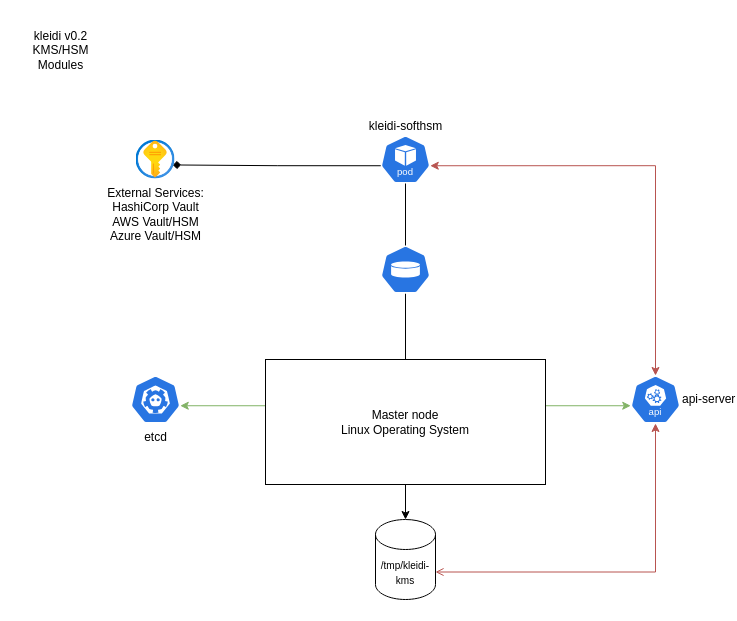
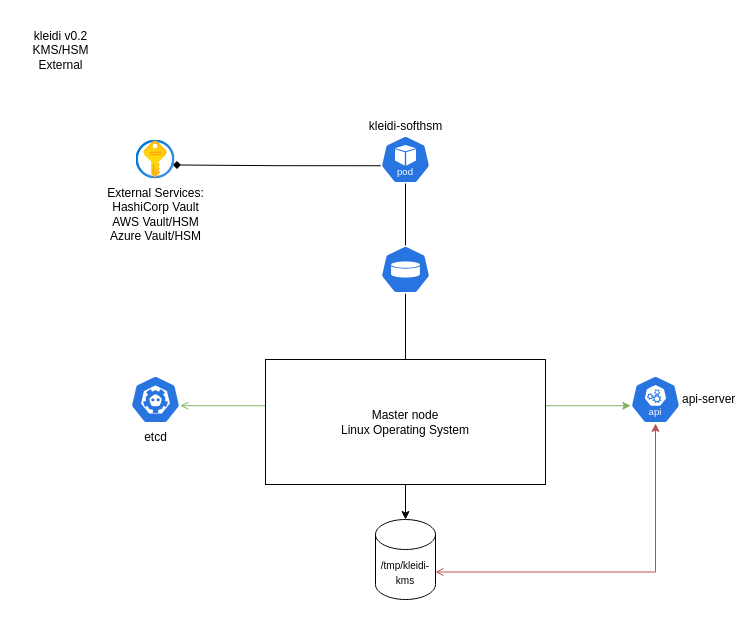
node "kleidi v0.2 KMS/HSM Modules": label "kleidi v0.2 KMS/HSM Modules" -> "kleidi v0.2 KMS/HSM External"
edge "kleidi-softhsm" -- "api-server": removed
edge "etcd" -- "api-server": arrowhead classic -> open
